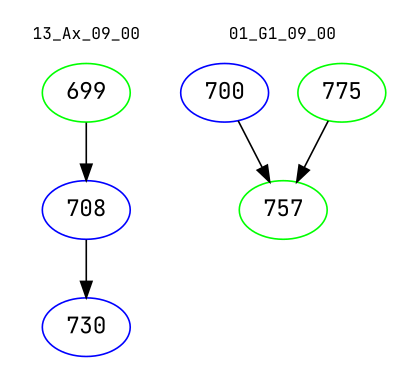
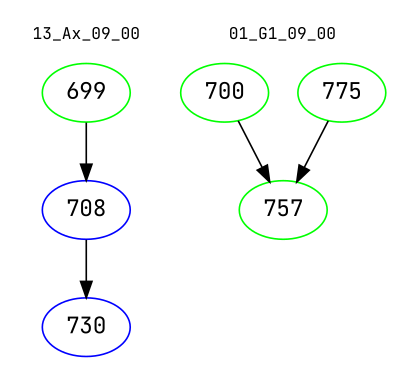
node "700": color blue -> green
